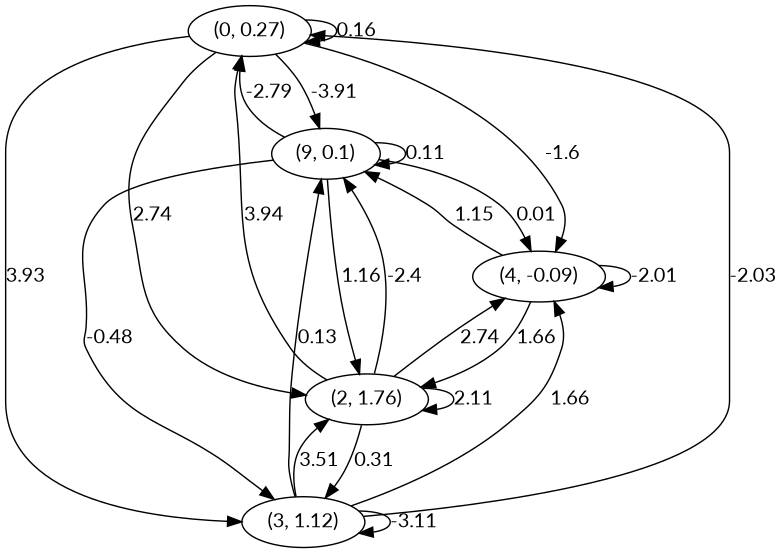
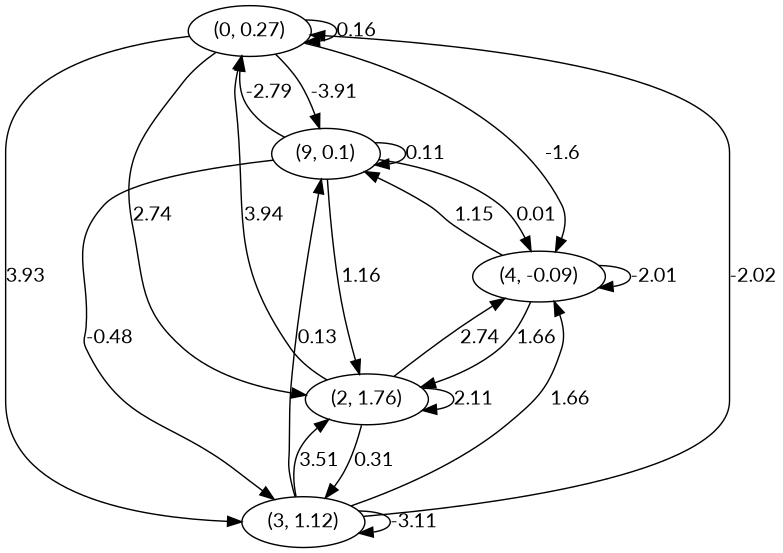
edge "(3, 1.12)" -> "(0, 0.27)": label "-2.03" -> "-2.02"
edge "(2, 1.76)" -> "(9, 0.1)": removed, label "-2.4"
